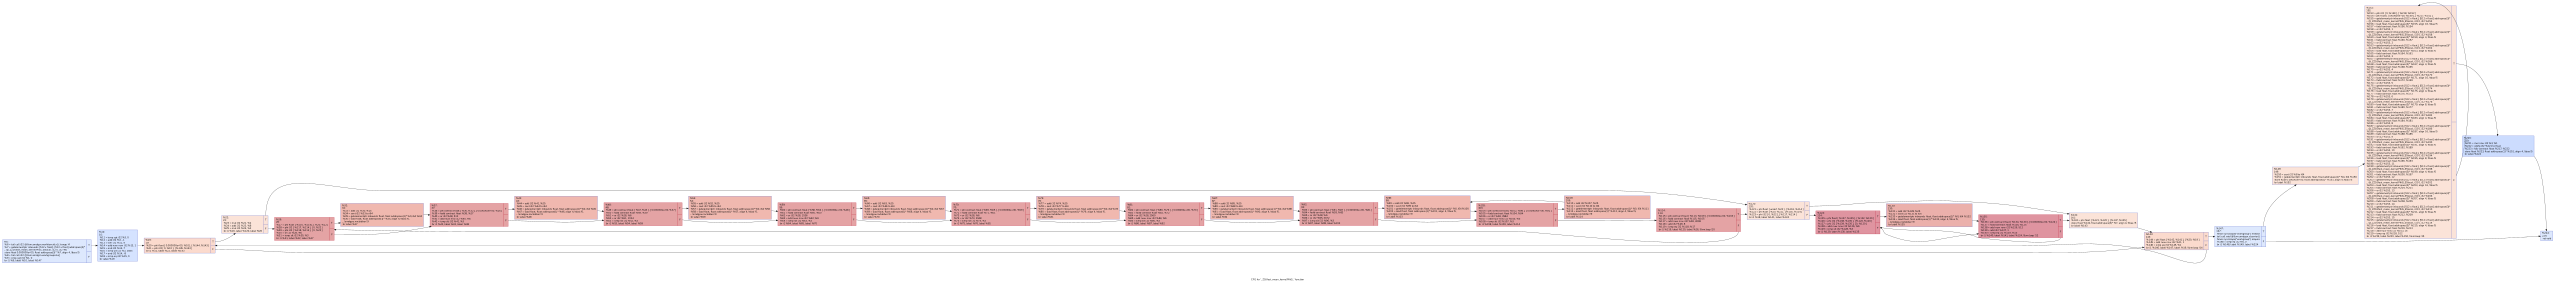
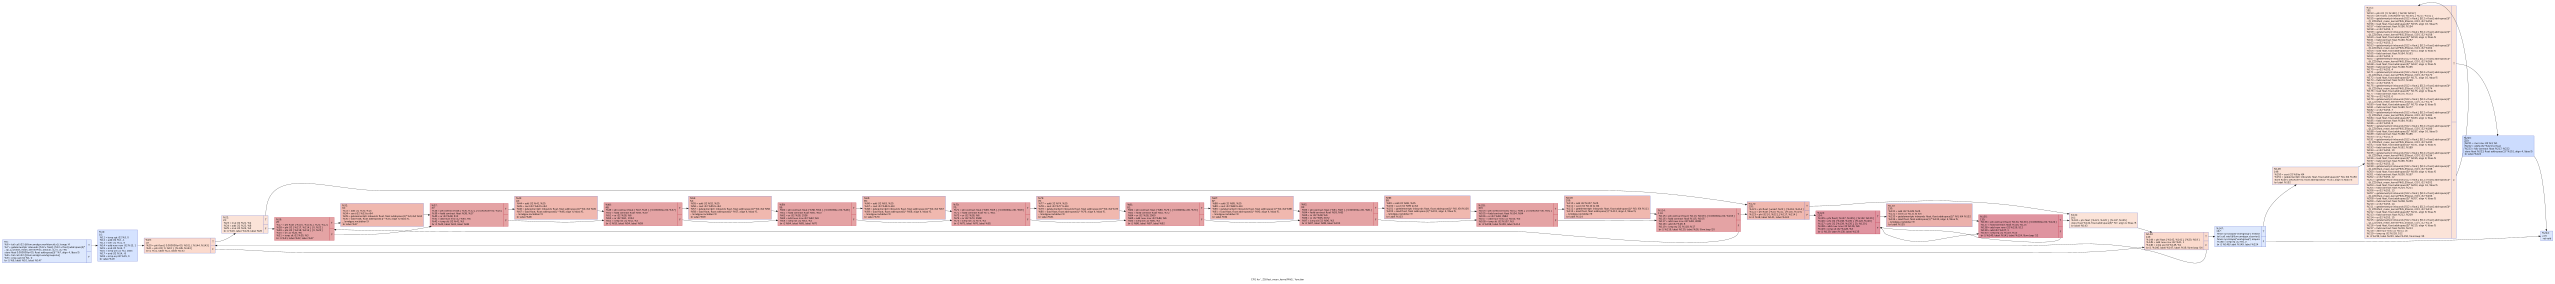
edge "%109:" -> "%98:": now "%109:" -> "%114:"
node "%120:": fillcolor #f6bfa670 -> #dc5d4a70
